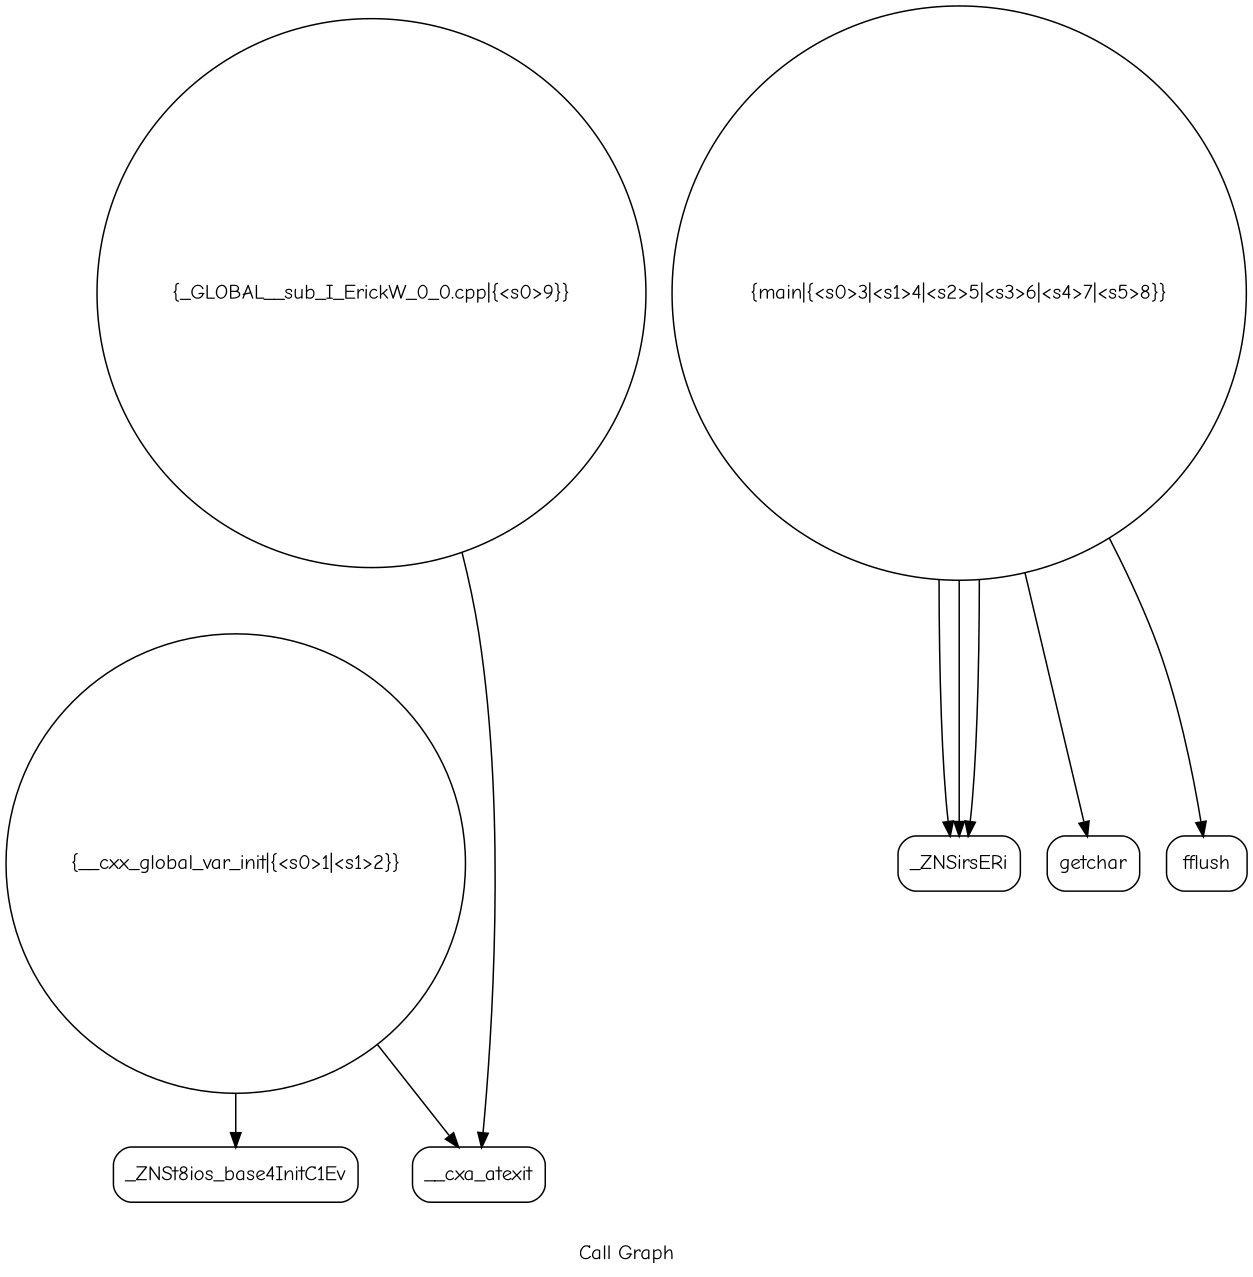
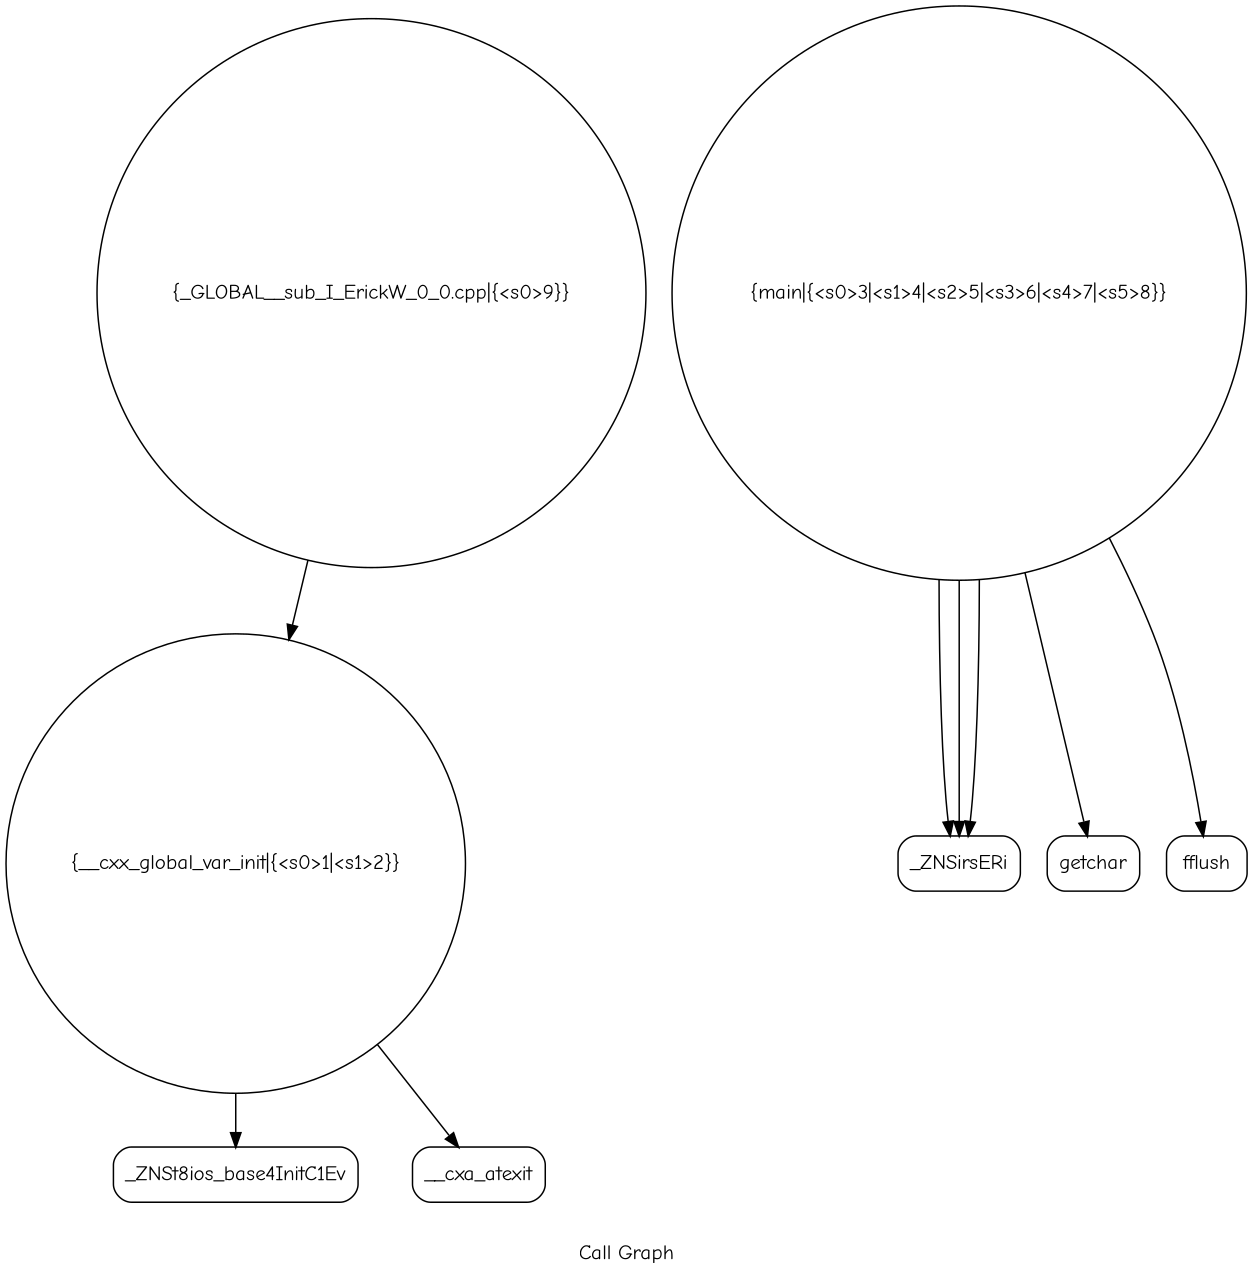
edge "{_GLOBAL__sub_I_ErickW_0_0.cpp|{<s0>9}}" -> "__cxa_atexit": now "{_GLOBAL__sub_I_ErickW_0_0.cpp|{<s0>9}}" -> "{__cxx_global_var_init|{<s0>1|<s1>2}}"
